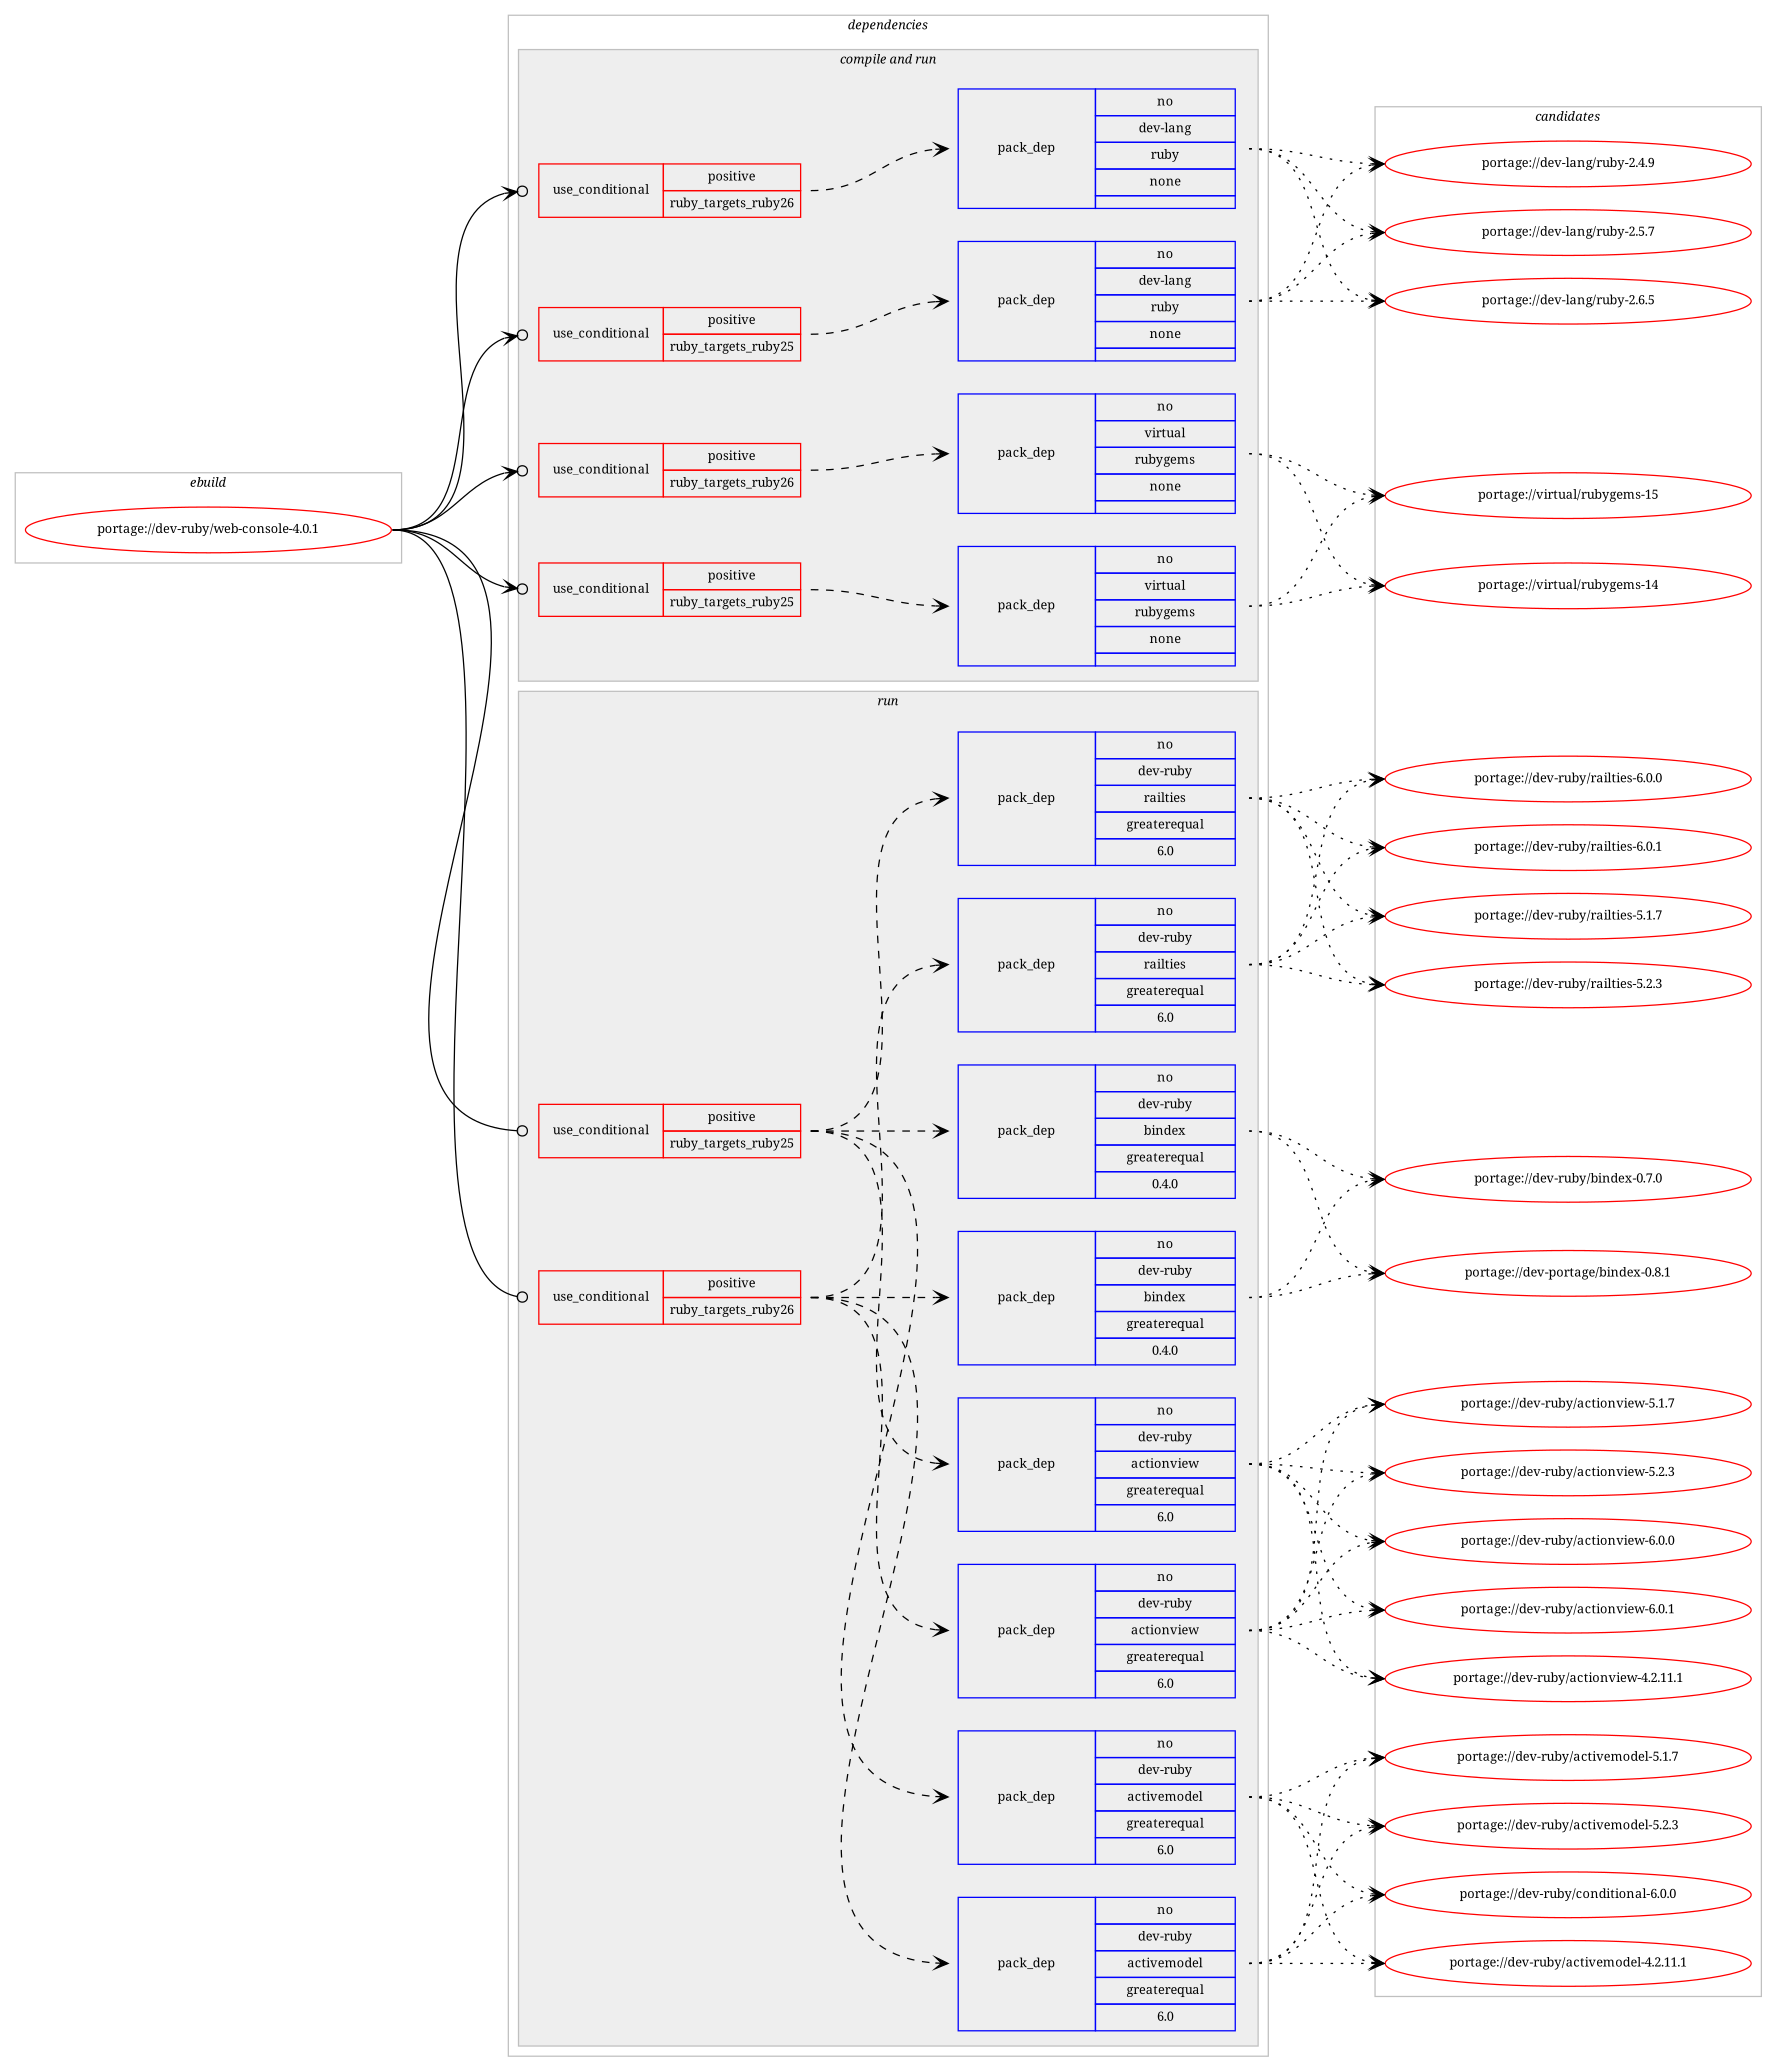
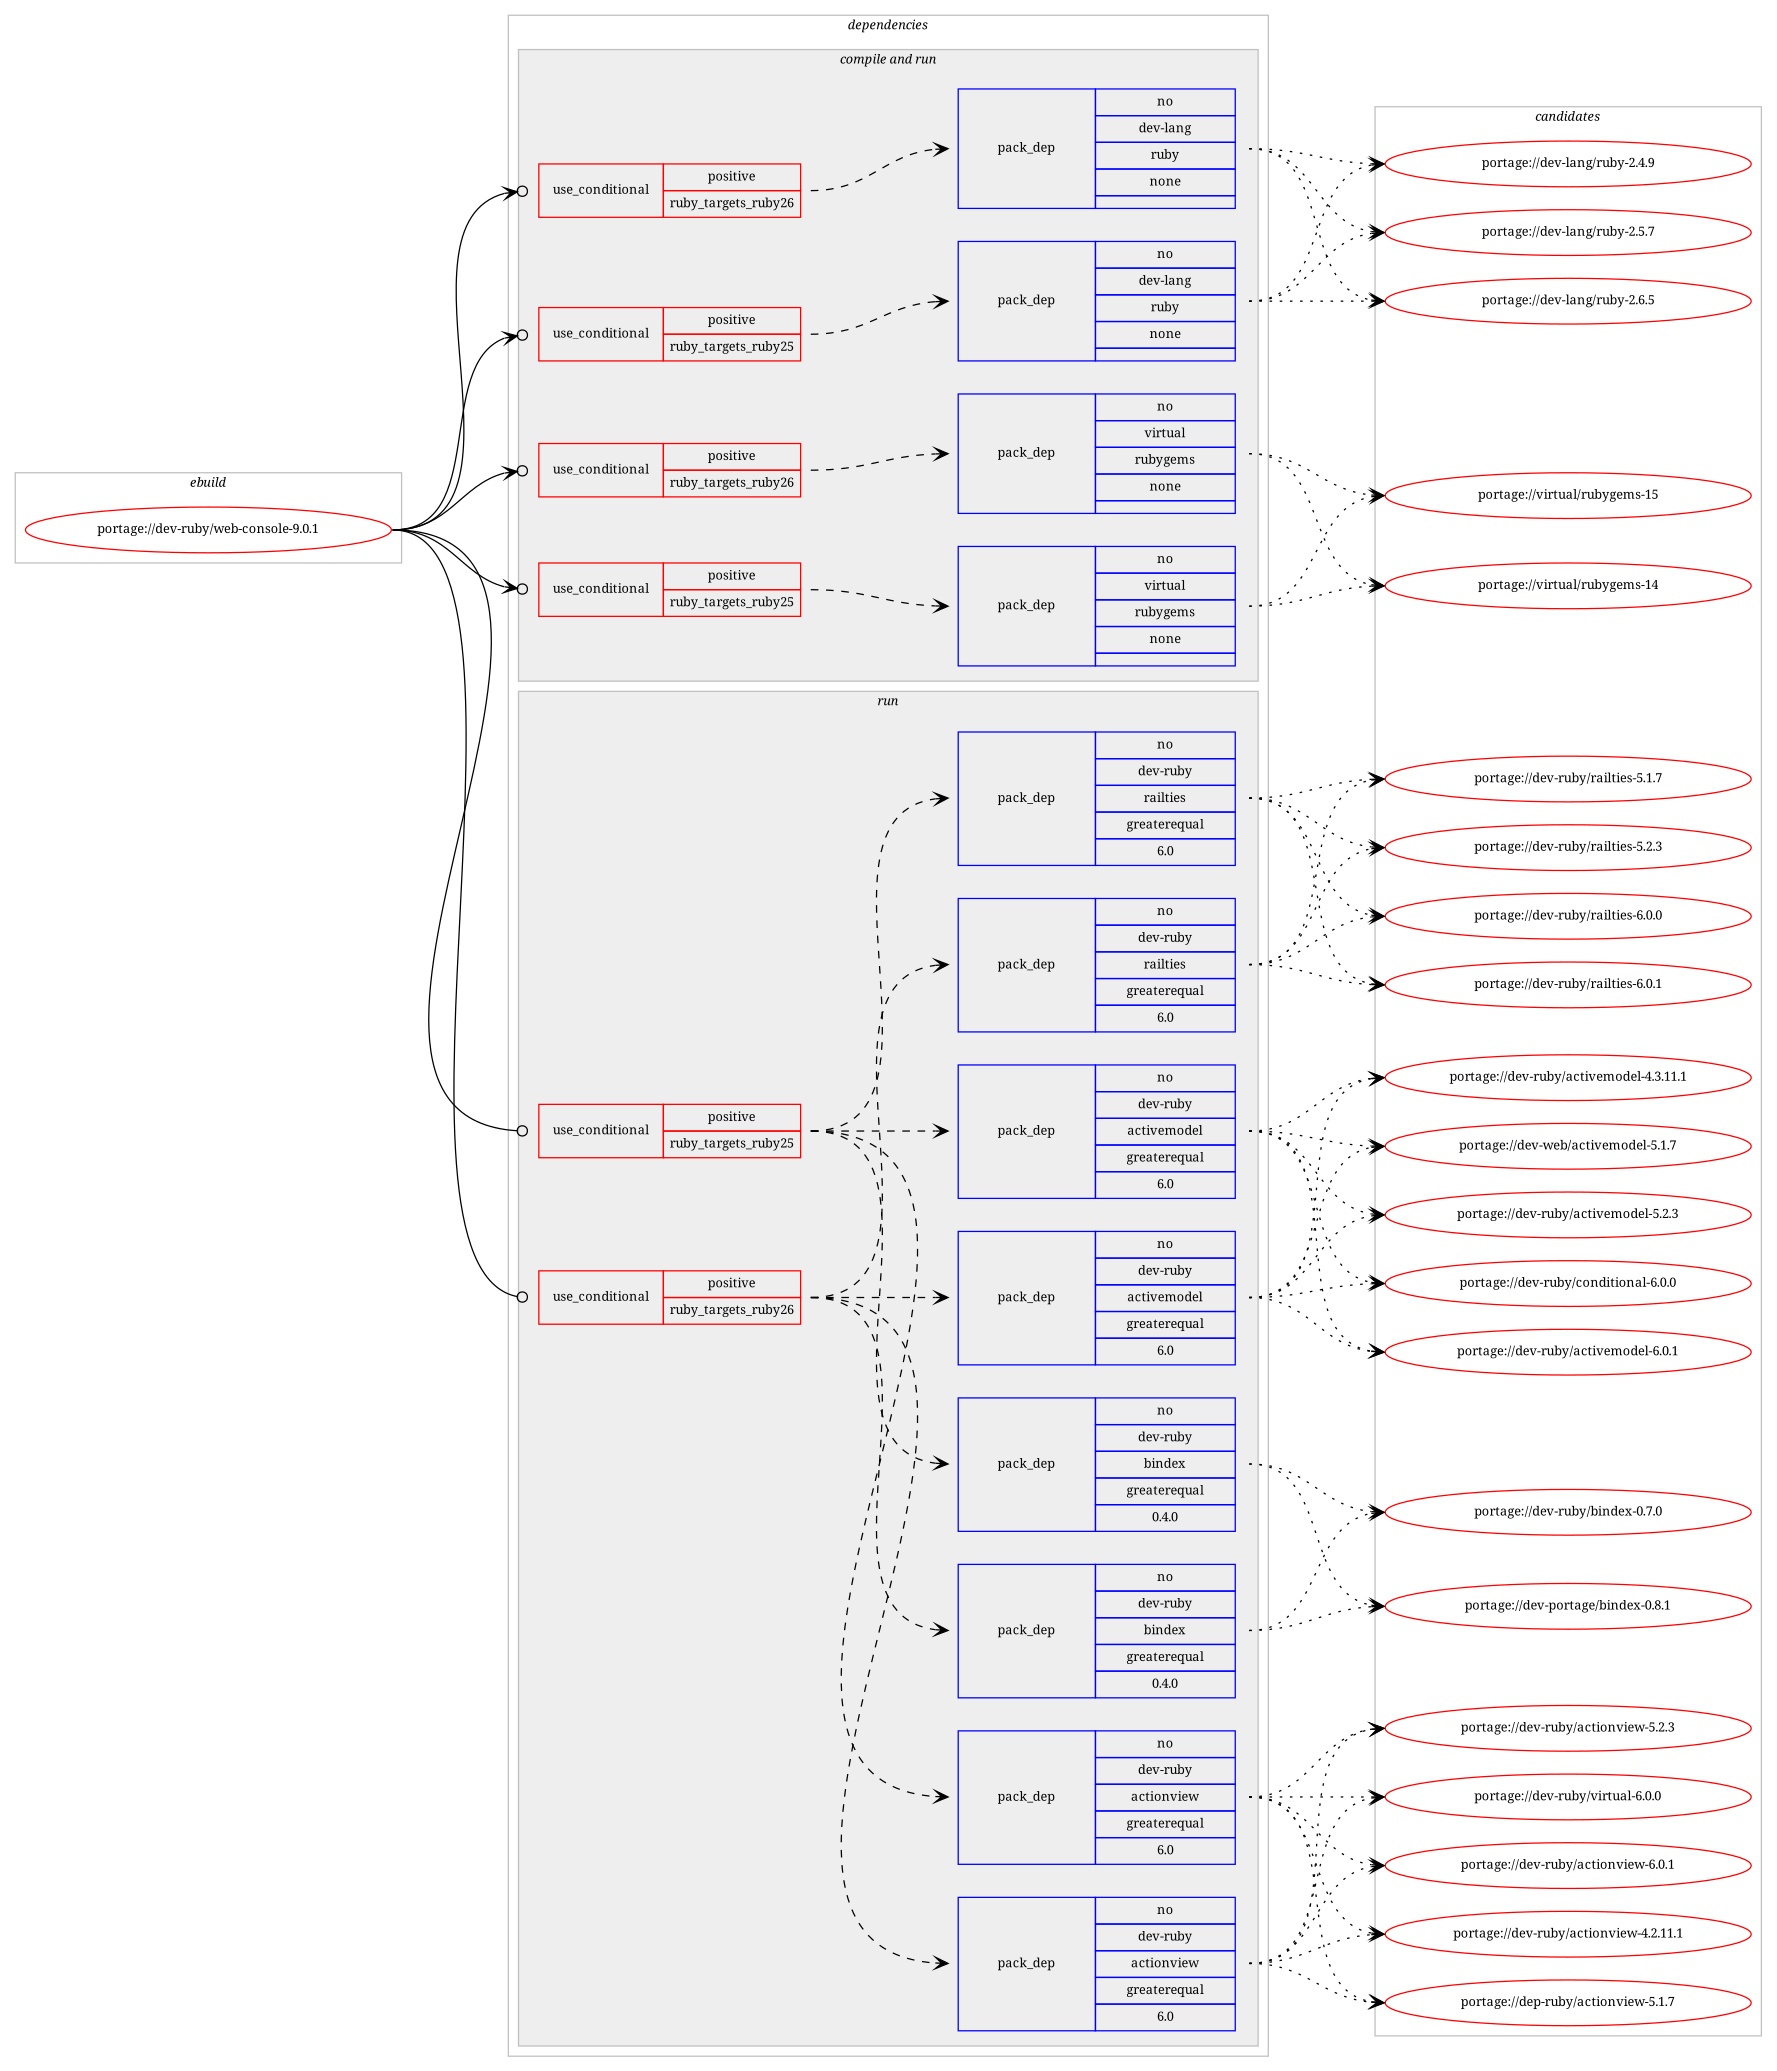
node "portage://dev-ruby/web-console-4.0.1": label "portage://dev-ruby/web-console-4.0.1" -> "portage://dev-ruby/web-console-9.0.1"
node "portage://dev-ruby/activemodel-6.0.1": added
node "portage://dev-ruby/actionview-5.1.7": label "portage://dev-ruby/actionview-5.1.7" -> "portage://dep-ruby/actionview-5.1.7"
node "portage://dev-ruby/actionview-6.0.0": label "portage://dev-ruby/actionview-6.0.0" -> "portage://dev-ruby/virtual-6.0.0"
node "portage://dev-ruby/activemodel-5.1.7": label "portage://dev-ruby/activemodel-5.1.7" -> "portage://dev-web/activemodel-5.1.7"
node "portage://dev-ruby/activemodel-4.2.11.1": label "portage://dev-ruby/activemodel-4.2.11.1" -> "portage://dev-ruby/activemodel-4.3.11.1"
